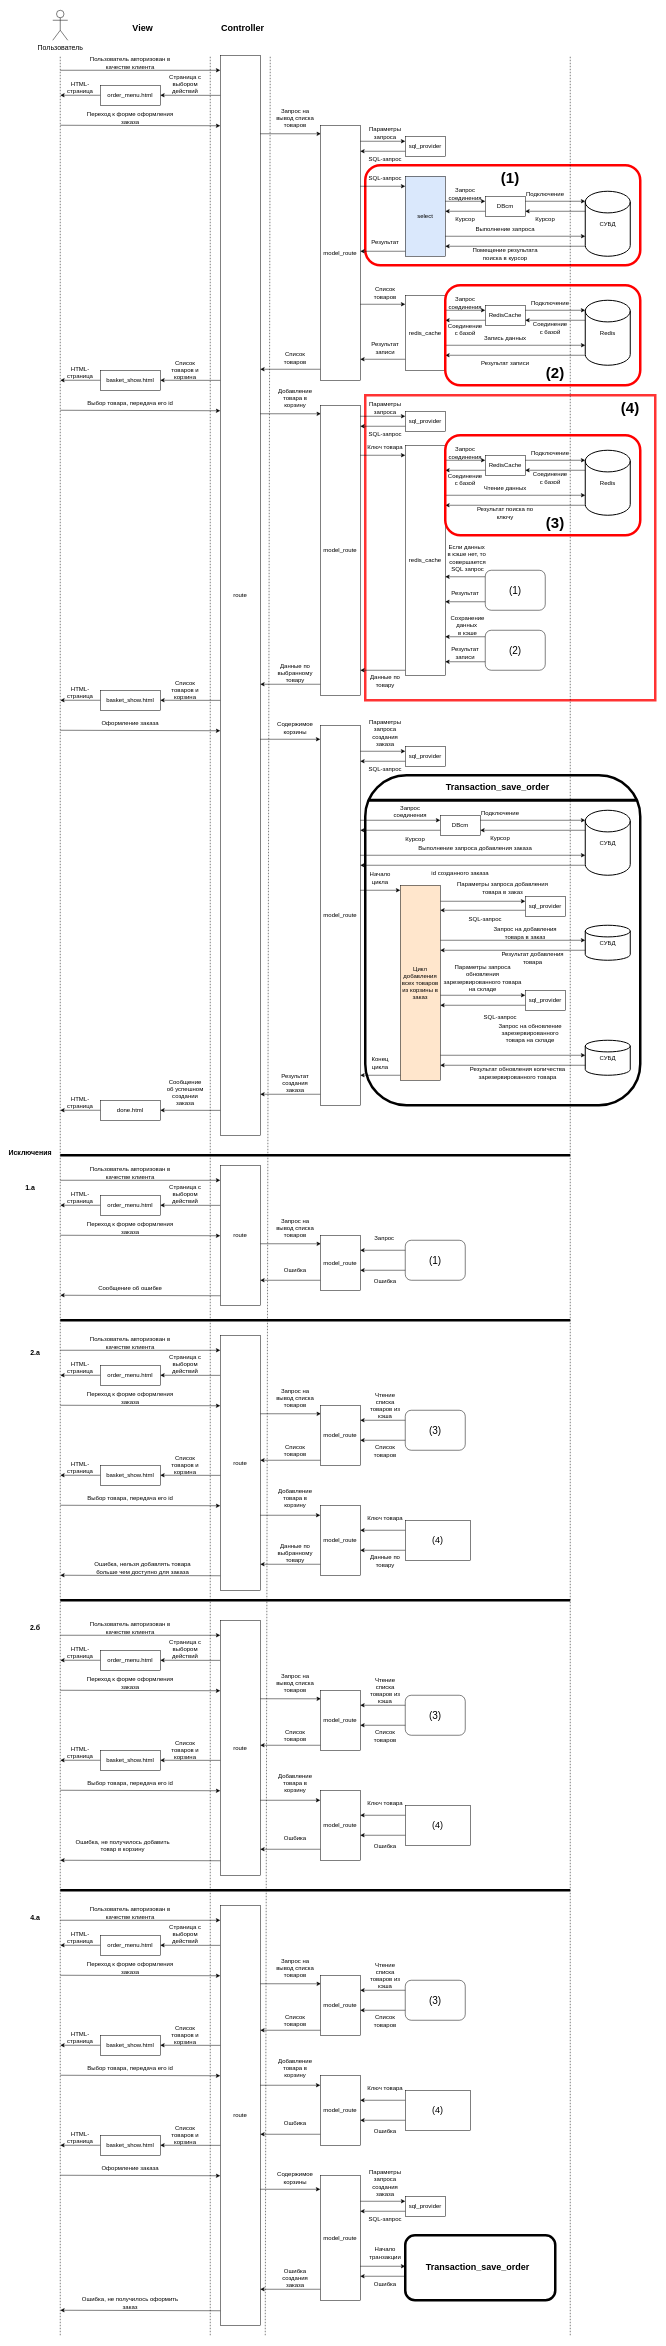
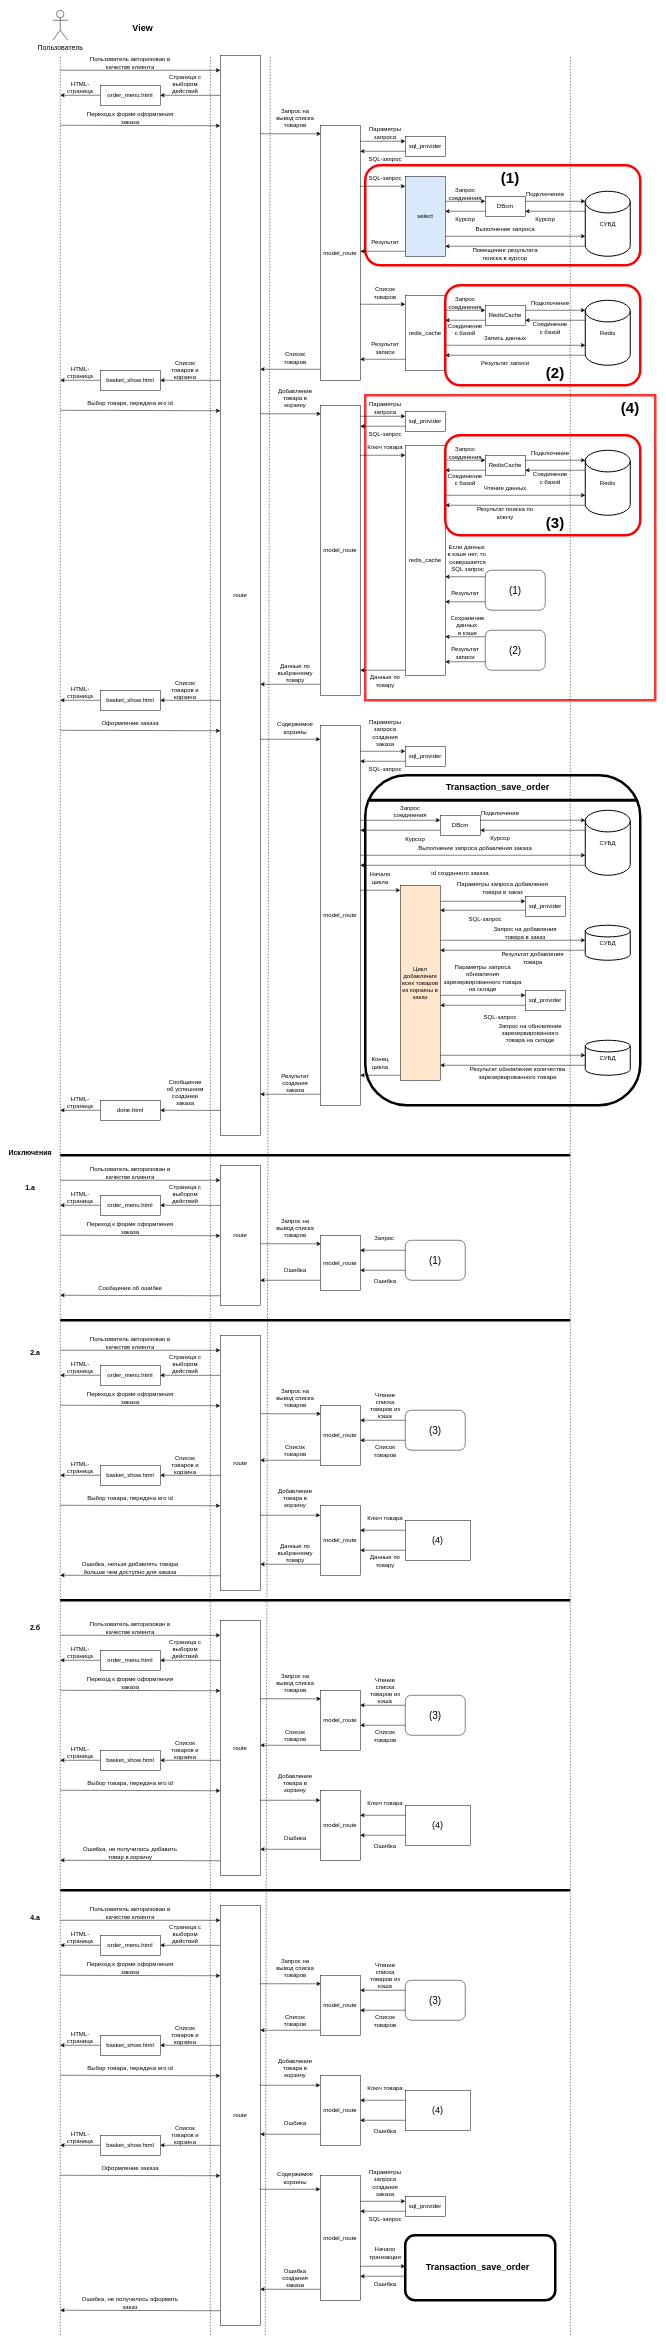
node "Controller": removed
node "Ошибка, нельзя добавлять товара больше чем доступно для заказа": moved (143, 1568) -> (130, 1568)
node "Ошибка, не получилось добавить товар в корзину": moved (123, 1845) -> (130, 1853)
